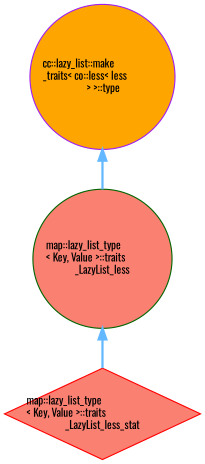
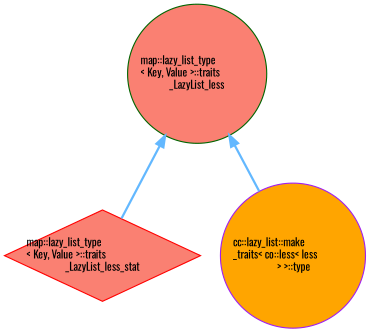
edge "map::lazy_list_type < Key, Value >::traits _LazyList_less" -> "cc::lazy_list::make _traits< co::less< less > >::type": reversed
